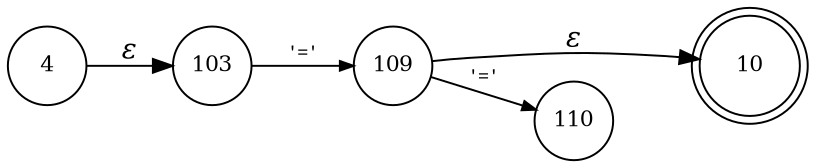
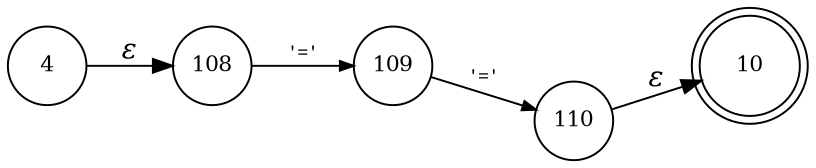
edge "109" -> "10": now "110" -> "10"
node "103": label "103" -> "108"
